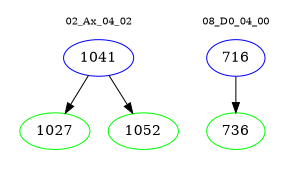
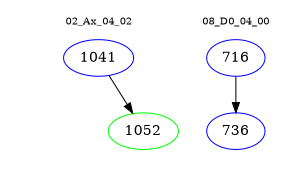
node "1027": removed
node "736": color green -> blue
